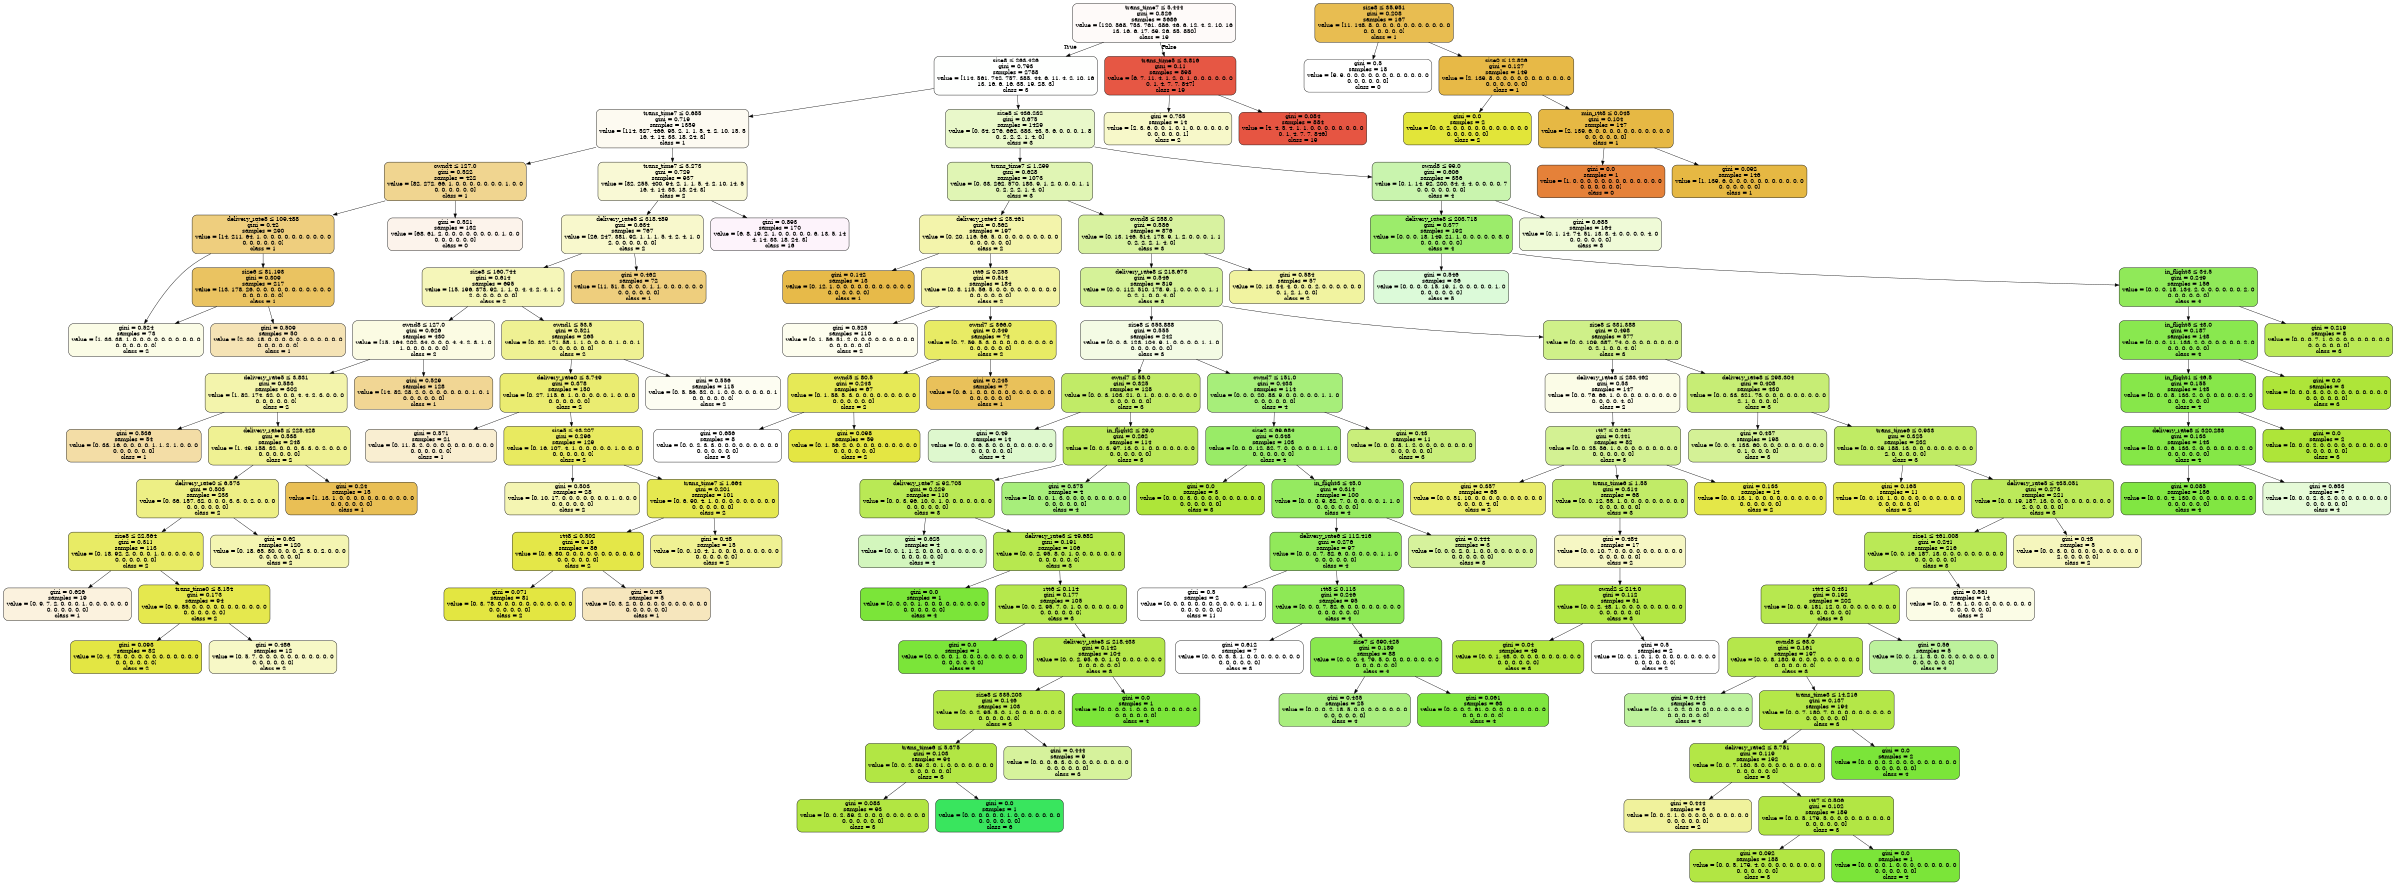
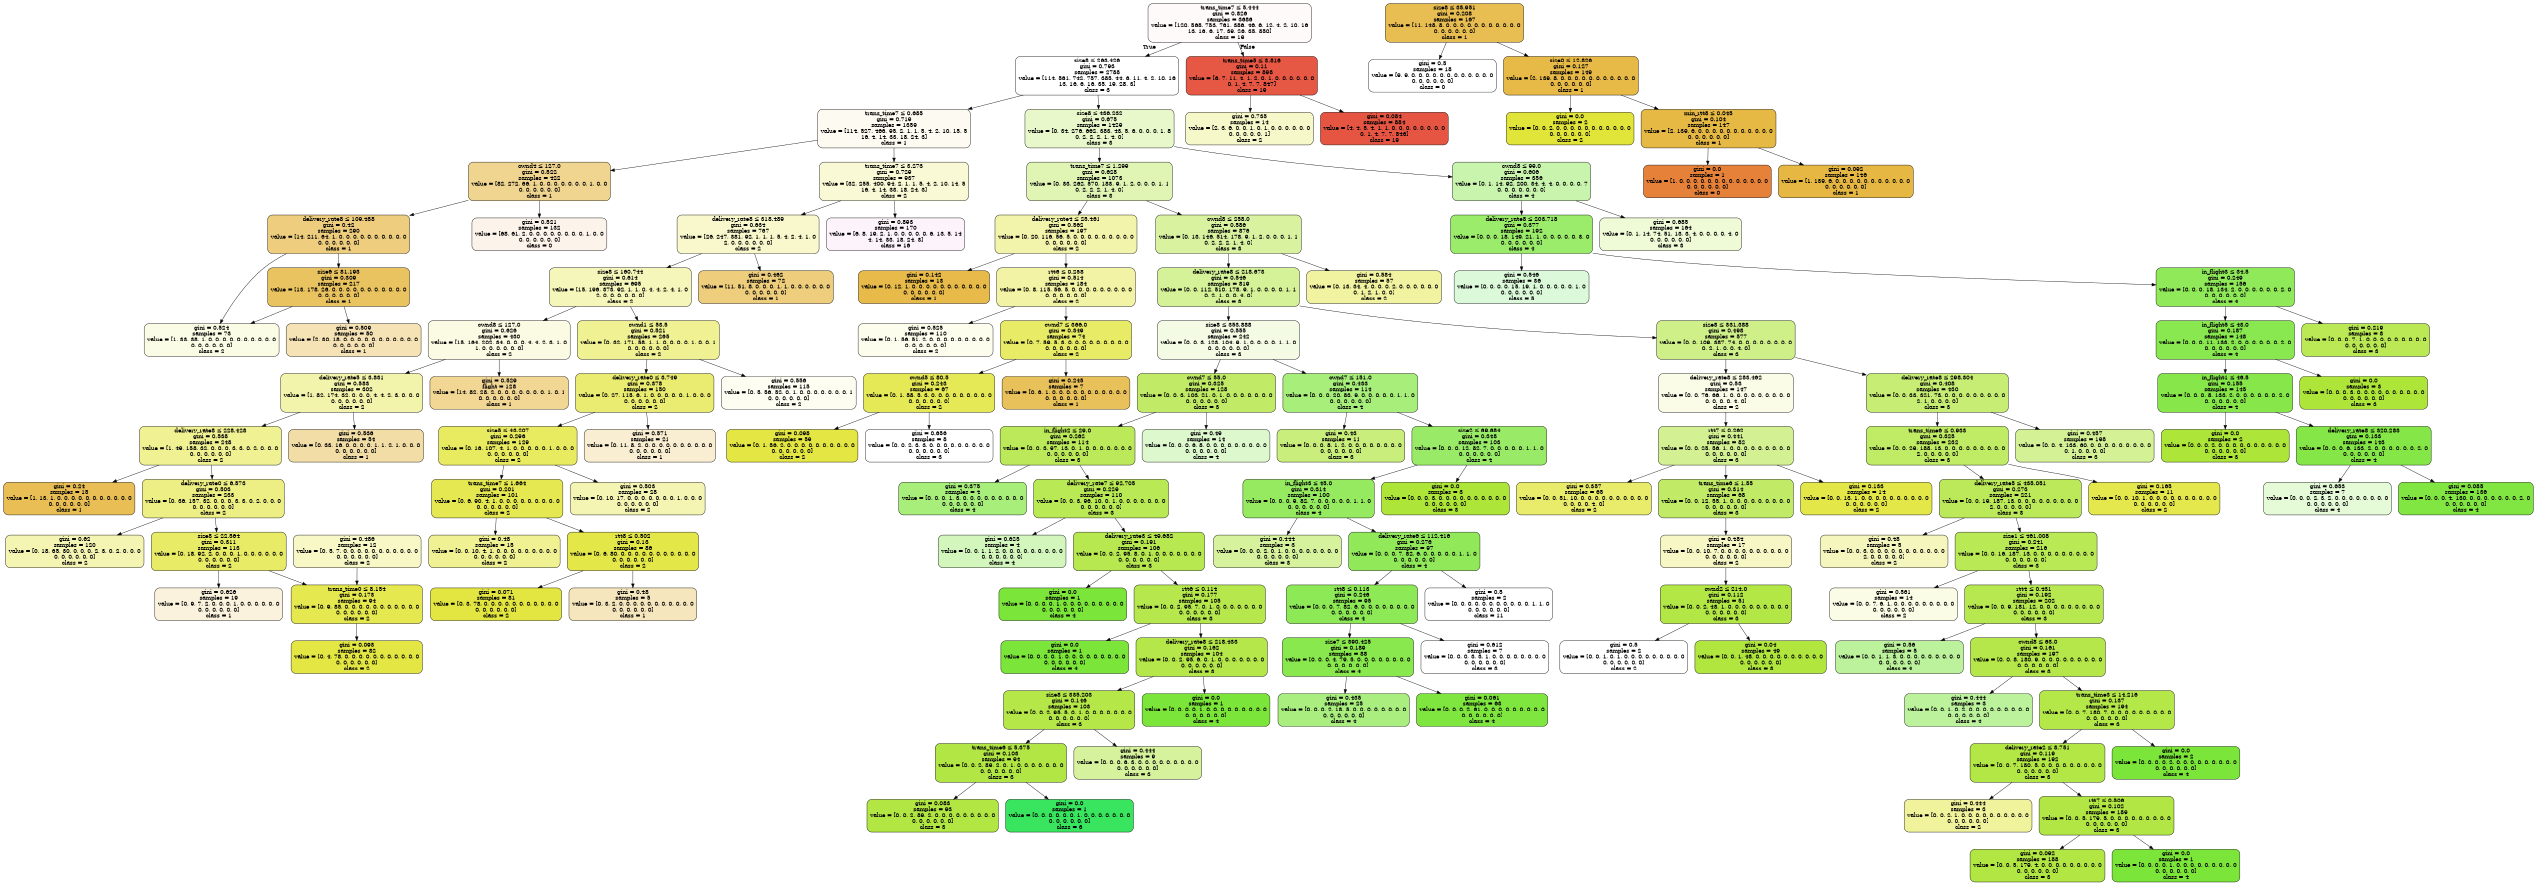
node "gini = 0.529": text "samples = 128" -> "flight = 128"
edge "trans_time0 ≤ 8.154" -> "gini = 0.486": reversed
node "delivery_rate8 ≤ 218.433": text "gini = 0.142" -> "gini = 0.162"
